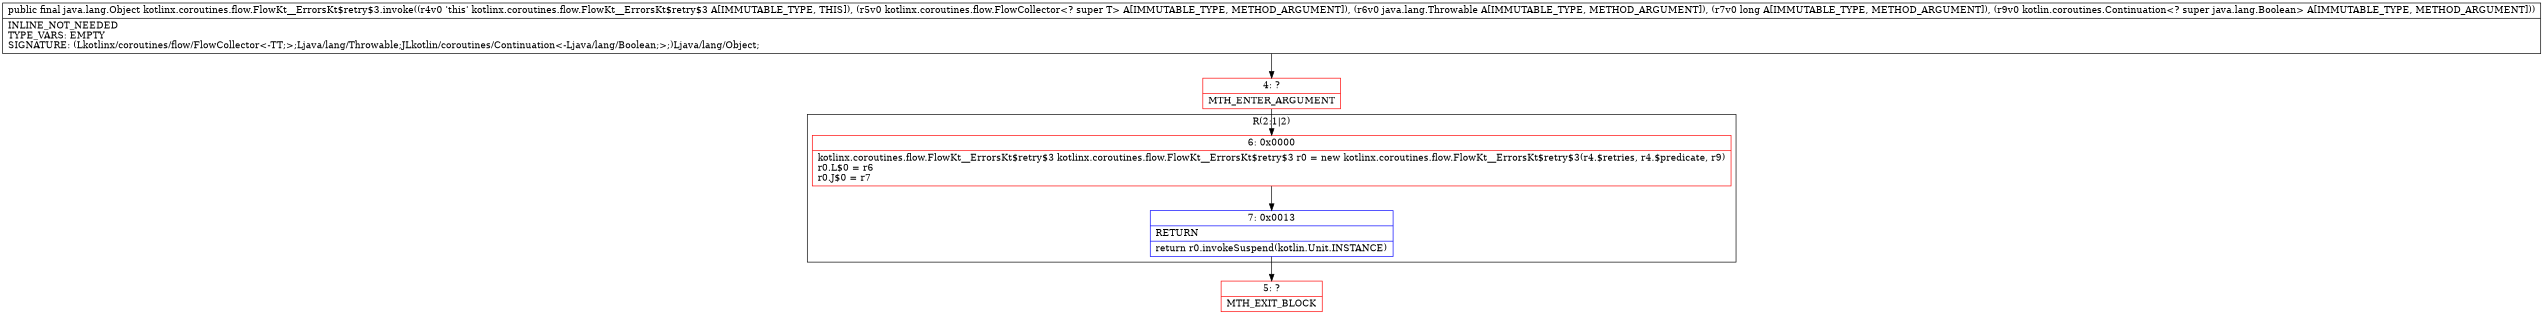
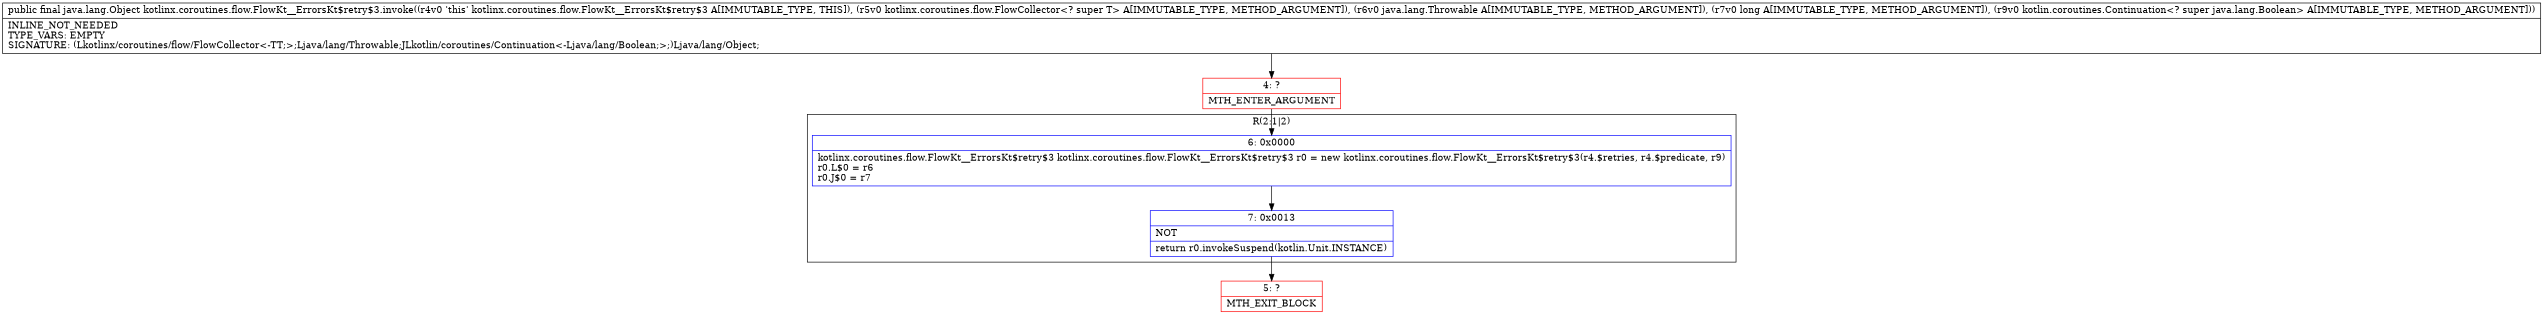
node "6: 0x0000": color red -> blue
node "7: 0x0013": text "RETURN" -> "NOT"
